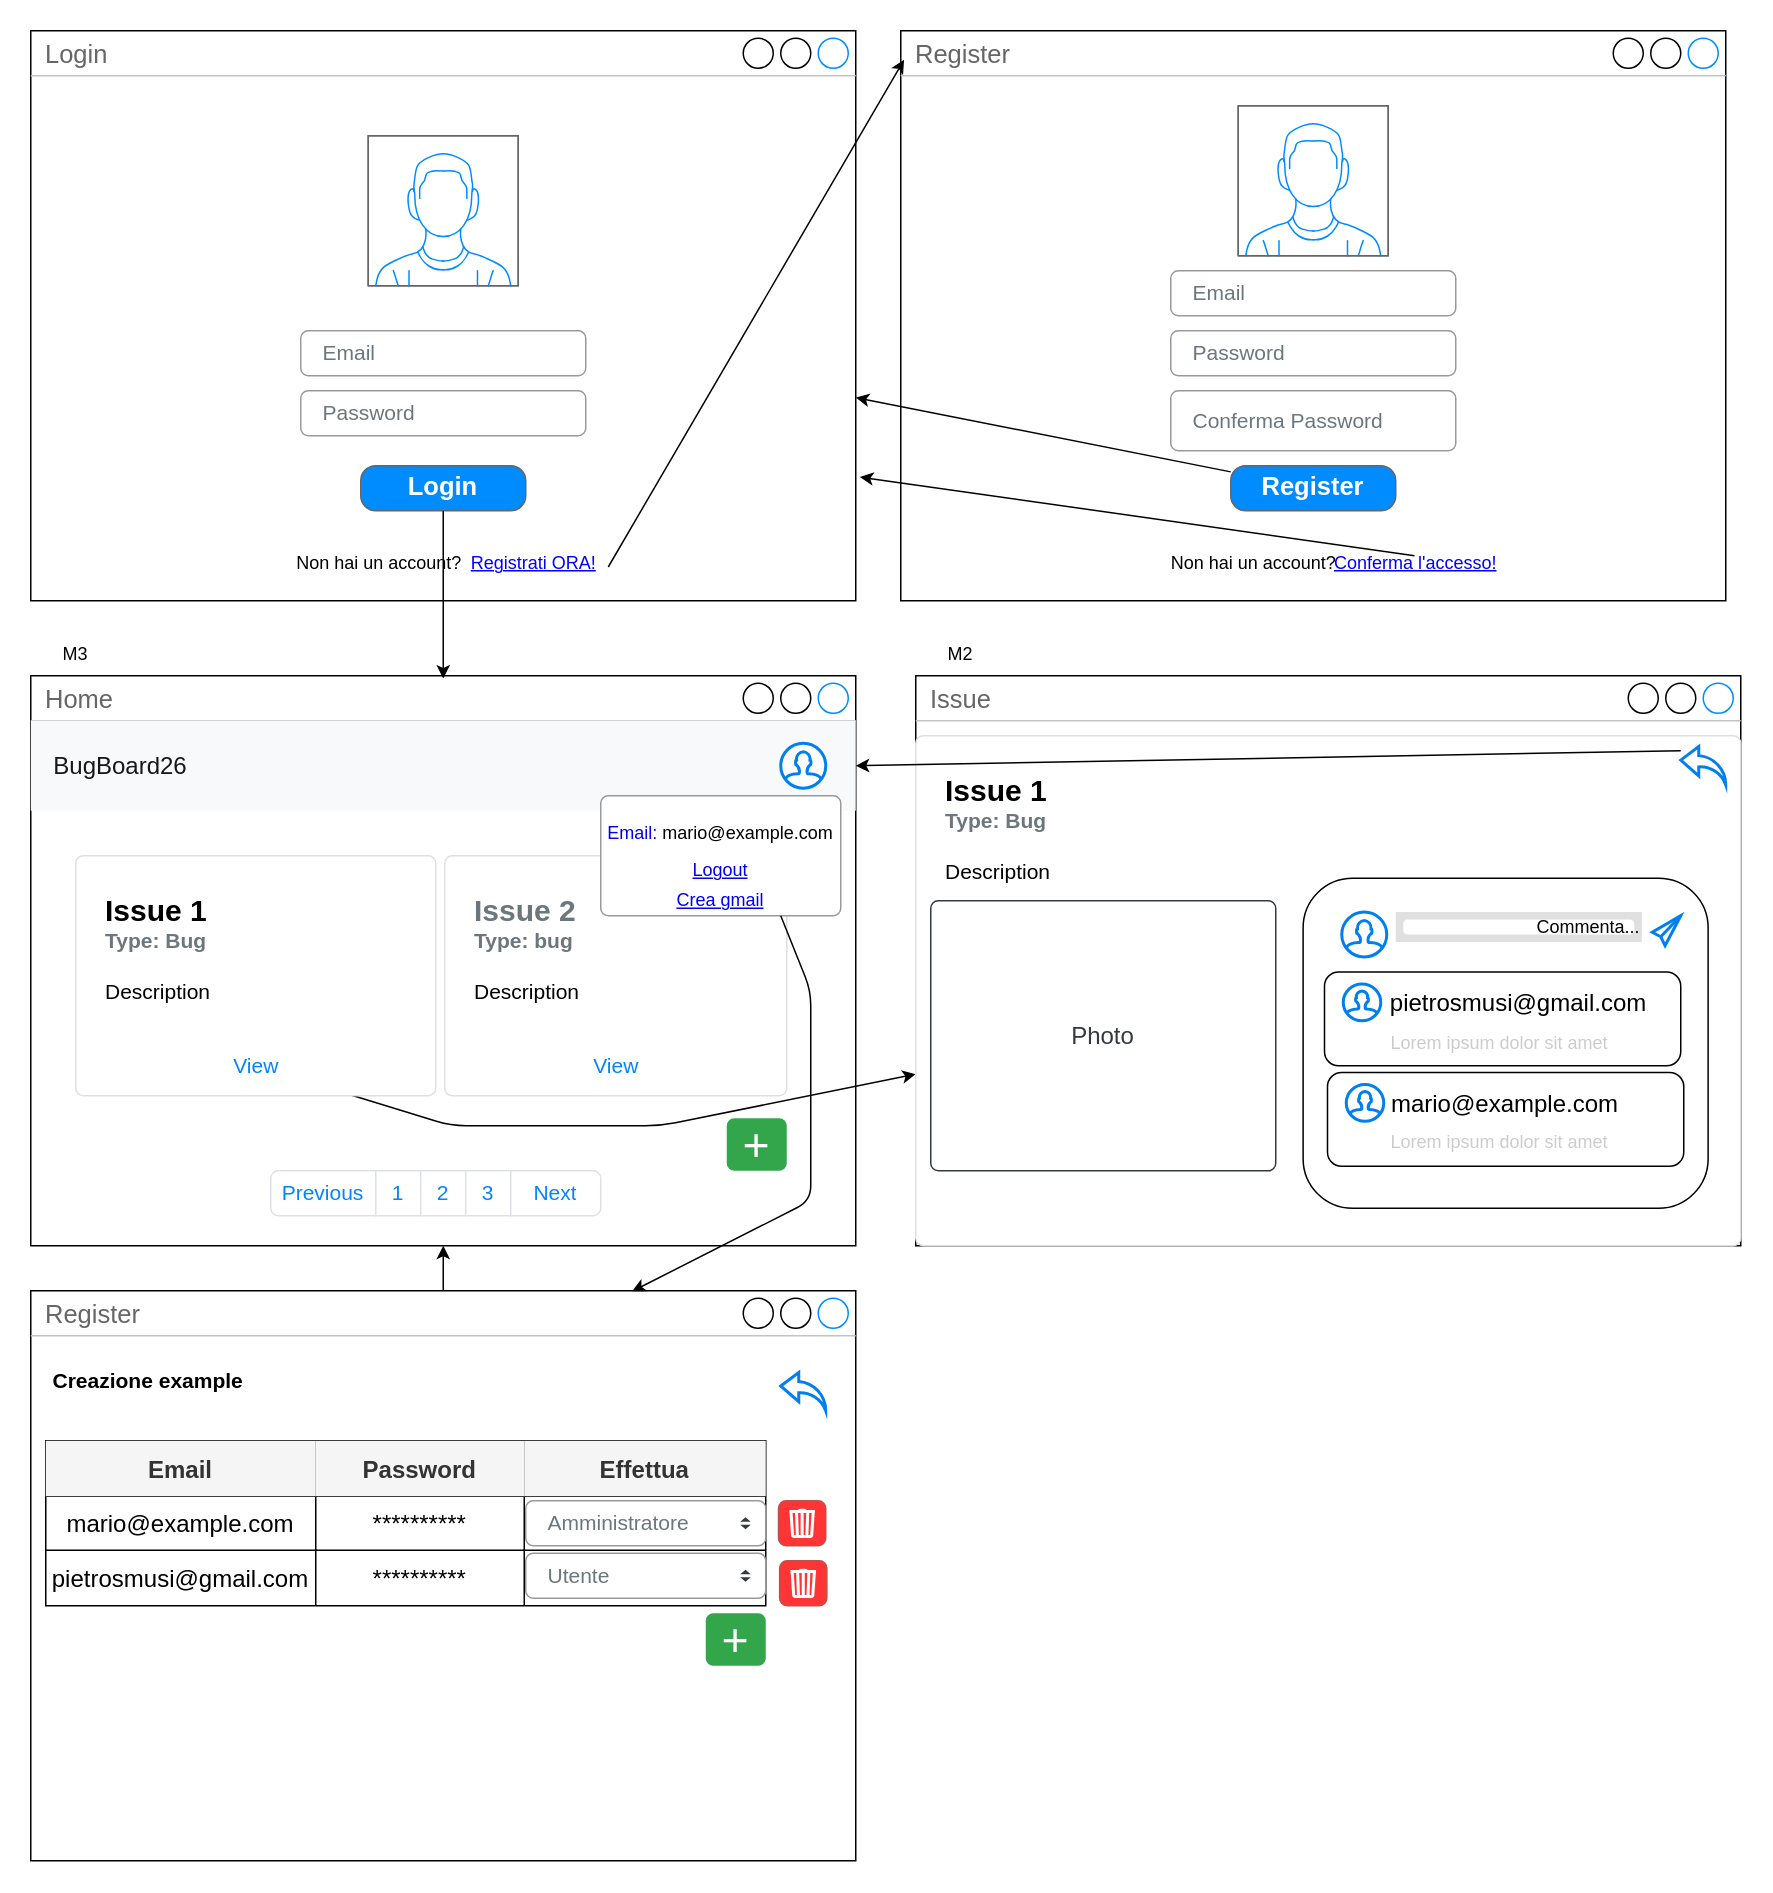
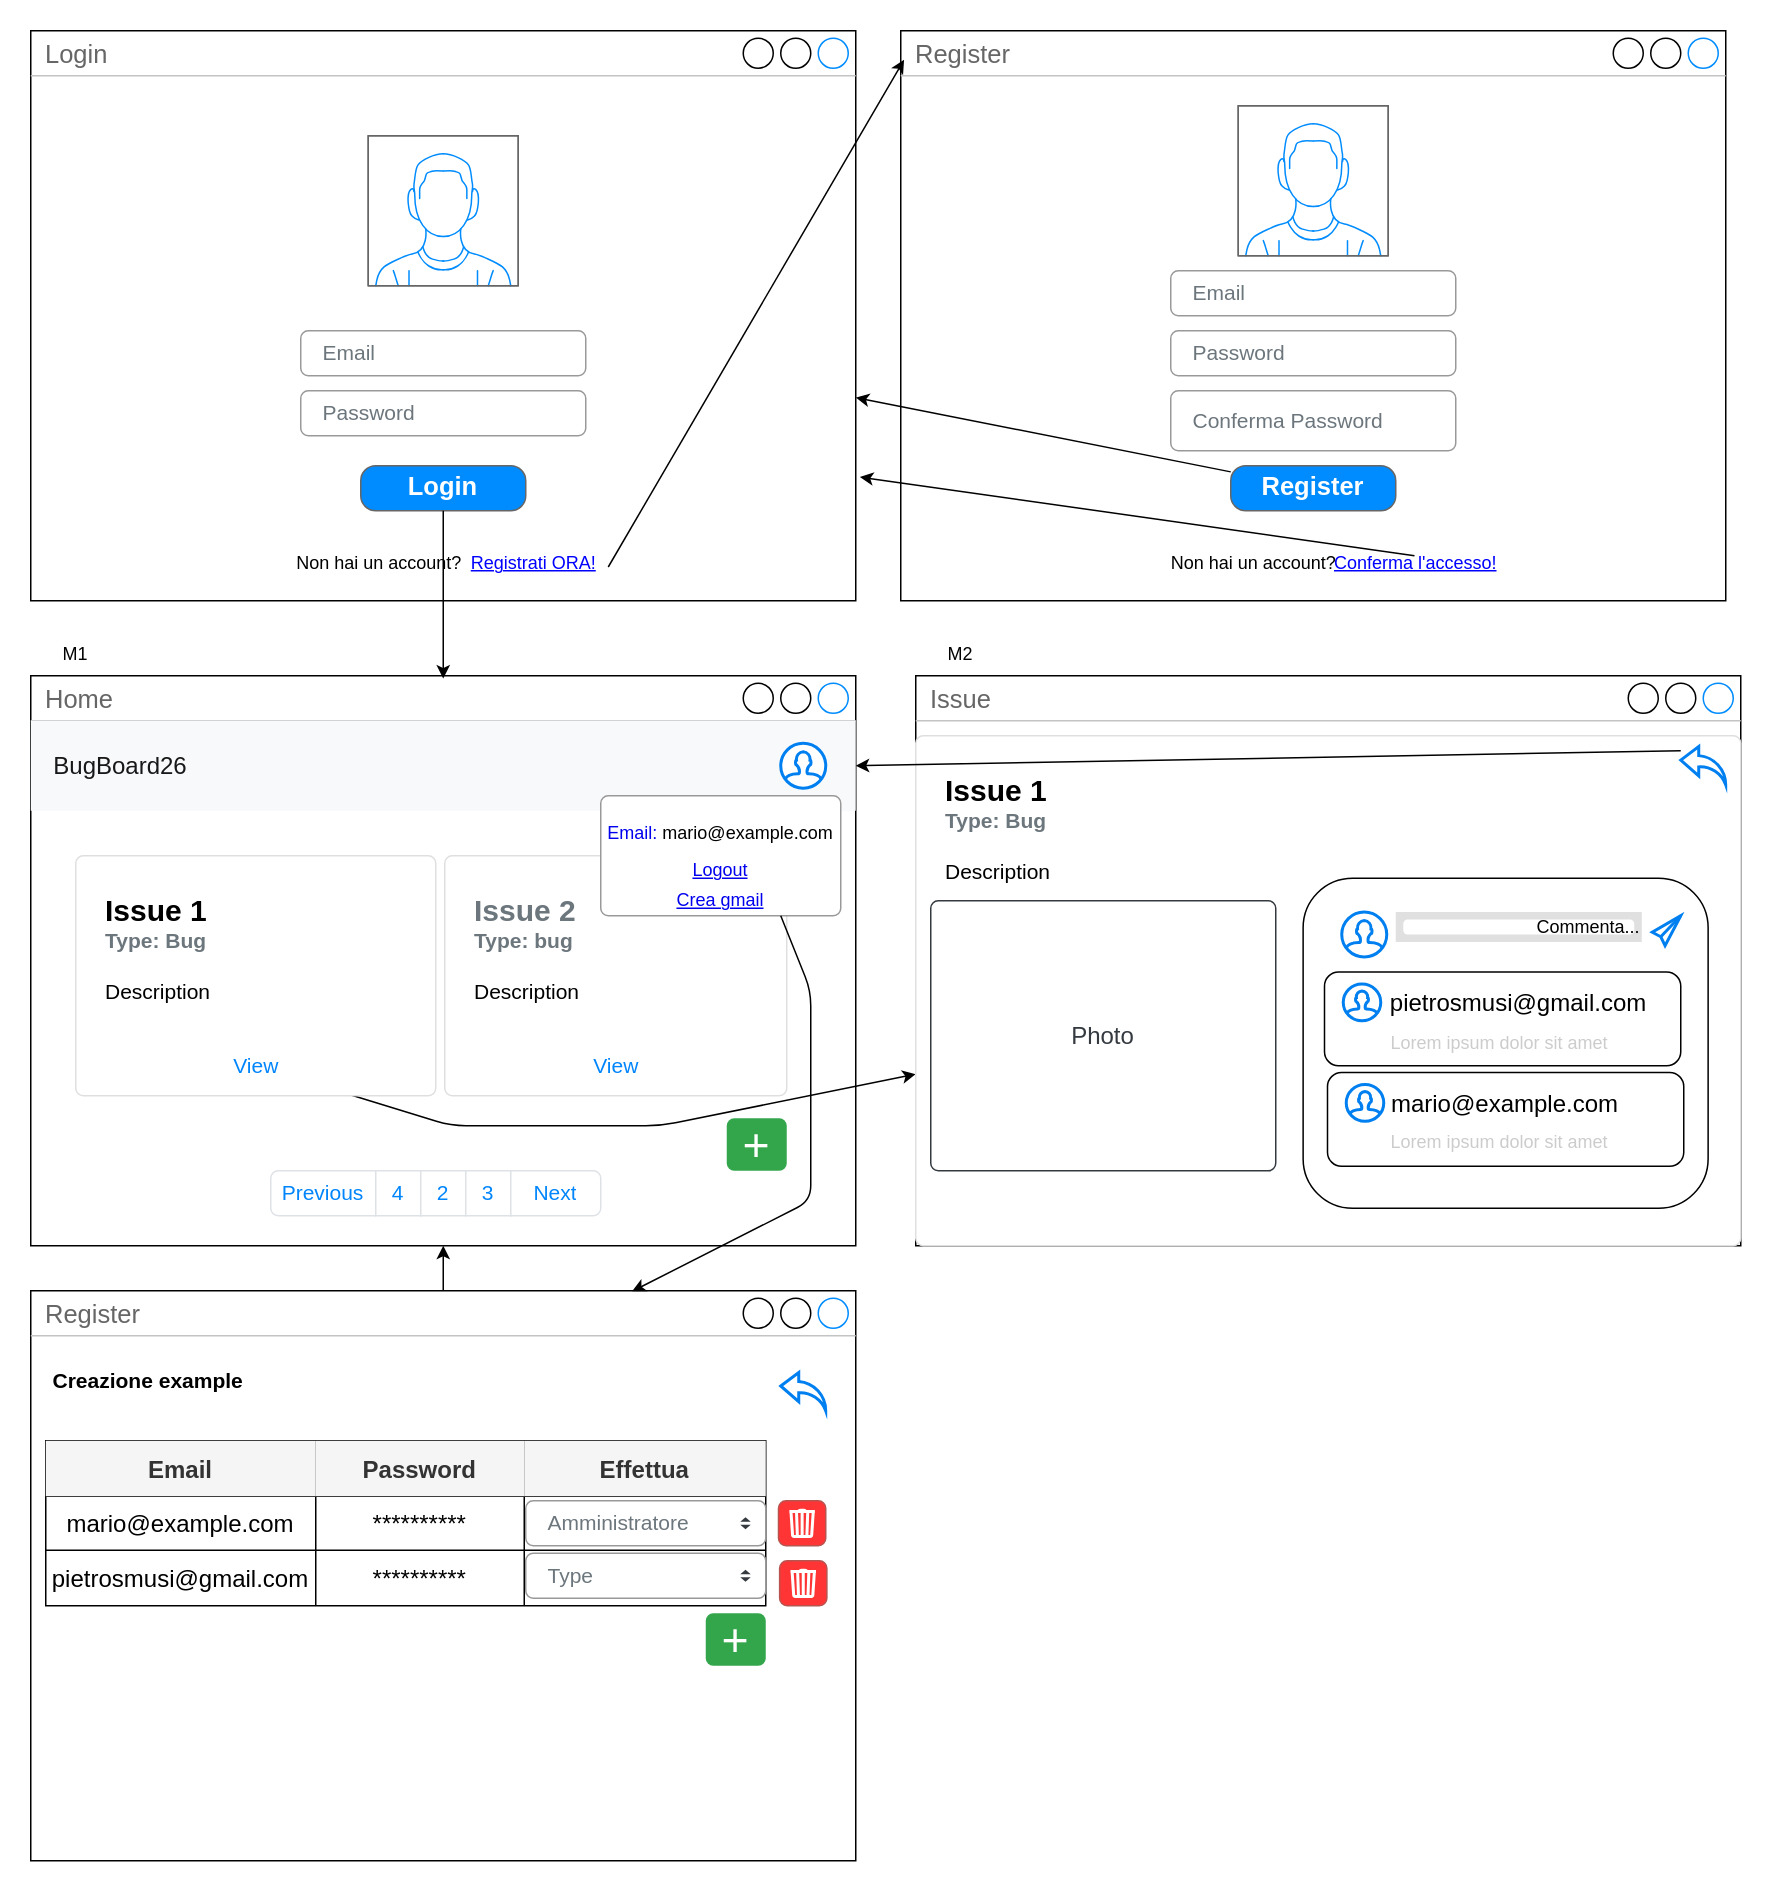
node "M3": label "M3" -> "M1"
node "1": label "1" -> "4"
node "Utente": label "Utente" -> "Type"
